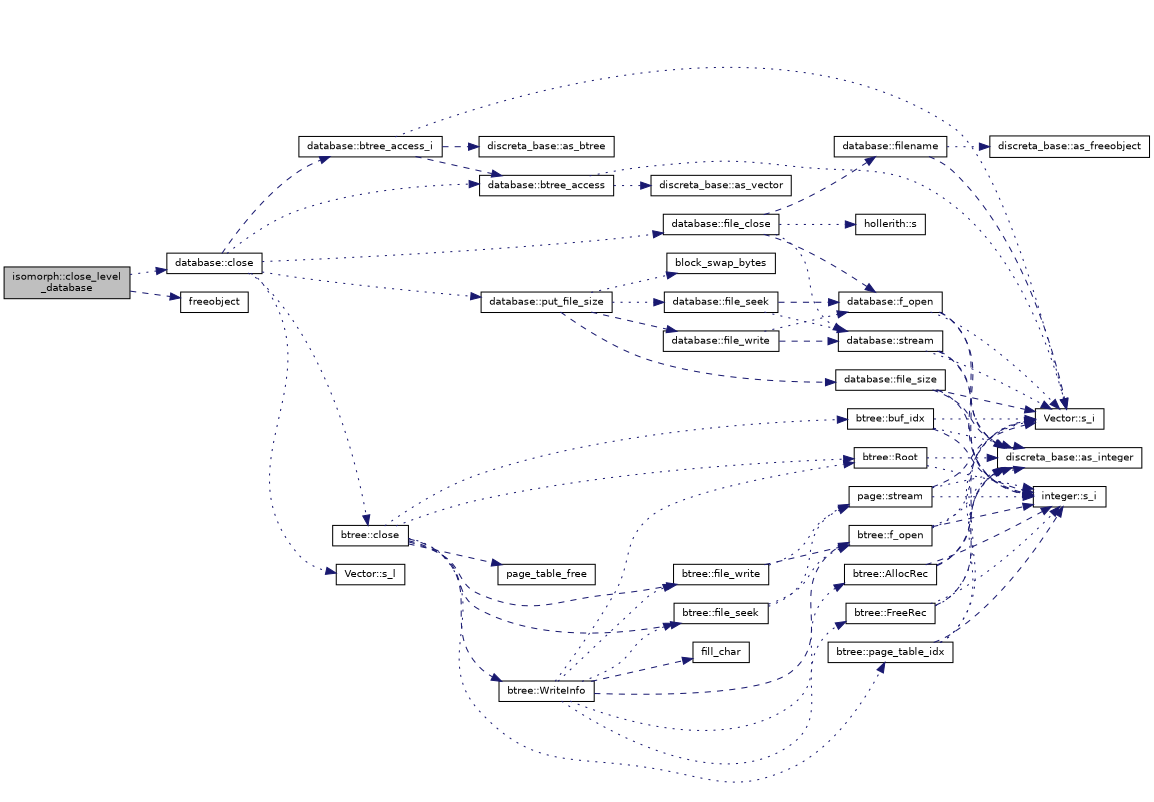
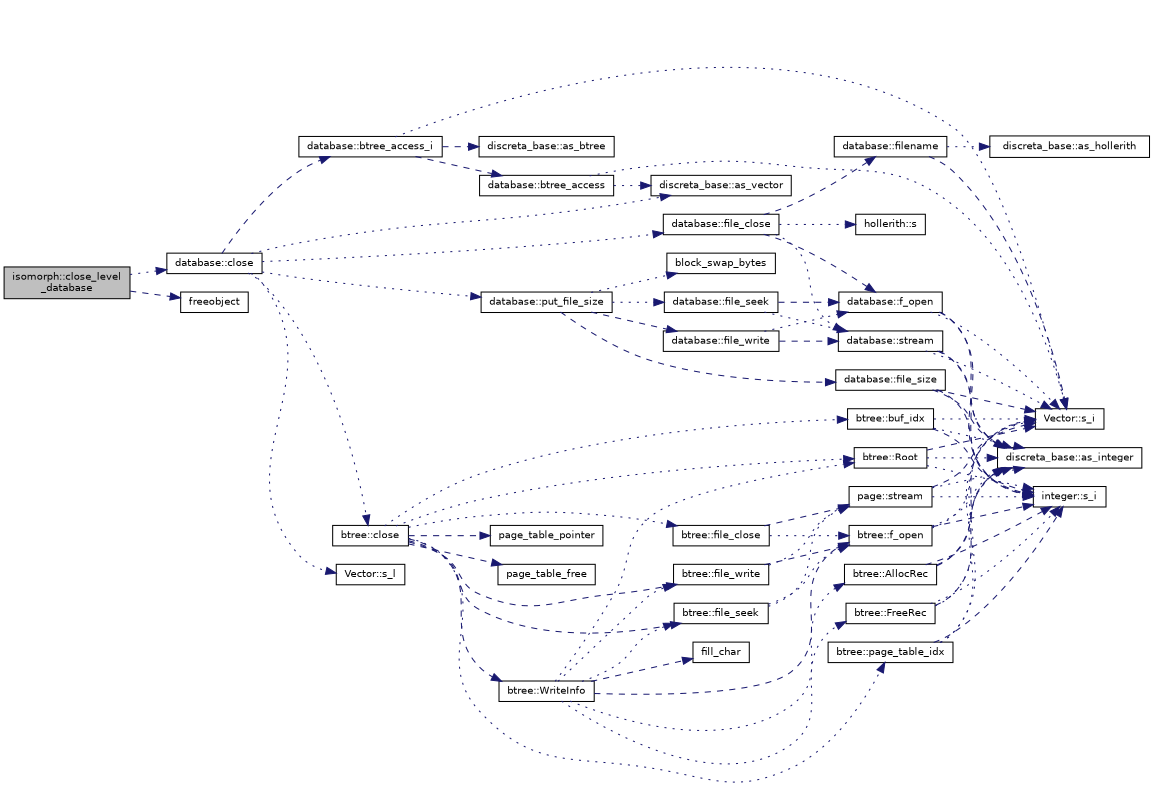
node "discreta_base::as_freeobject": label "discreta_base::as_freeobject" -> "discreta_base::as_hollerith"
edge "database::close" -> "database::btree_access": now "database::close" -> "discreta_base::as_vector"
edge "btree::Root" -> "Vector::s_i": added
node "page_table_pointer": added
node "btree::file_close": added
